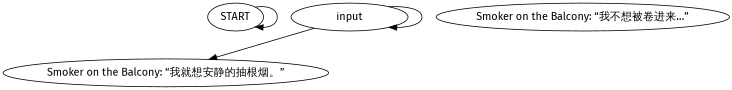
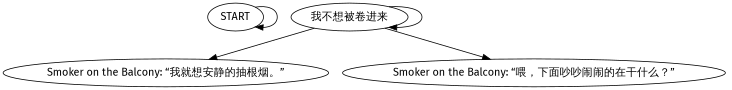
node "input": label "input" -> "我不想被卷进来"
node "Smoker on the Balcony: “我不想被卷进来…”": removed
node "Smoker on the Balcony: “喂，下面吵吵闹闹的在干什么？”": added
